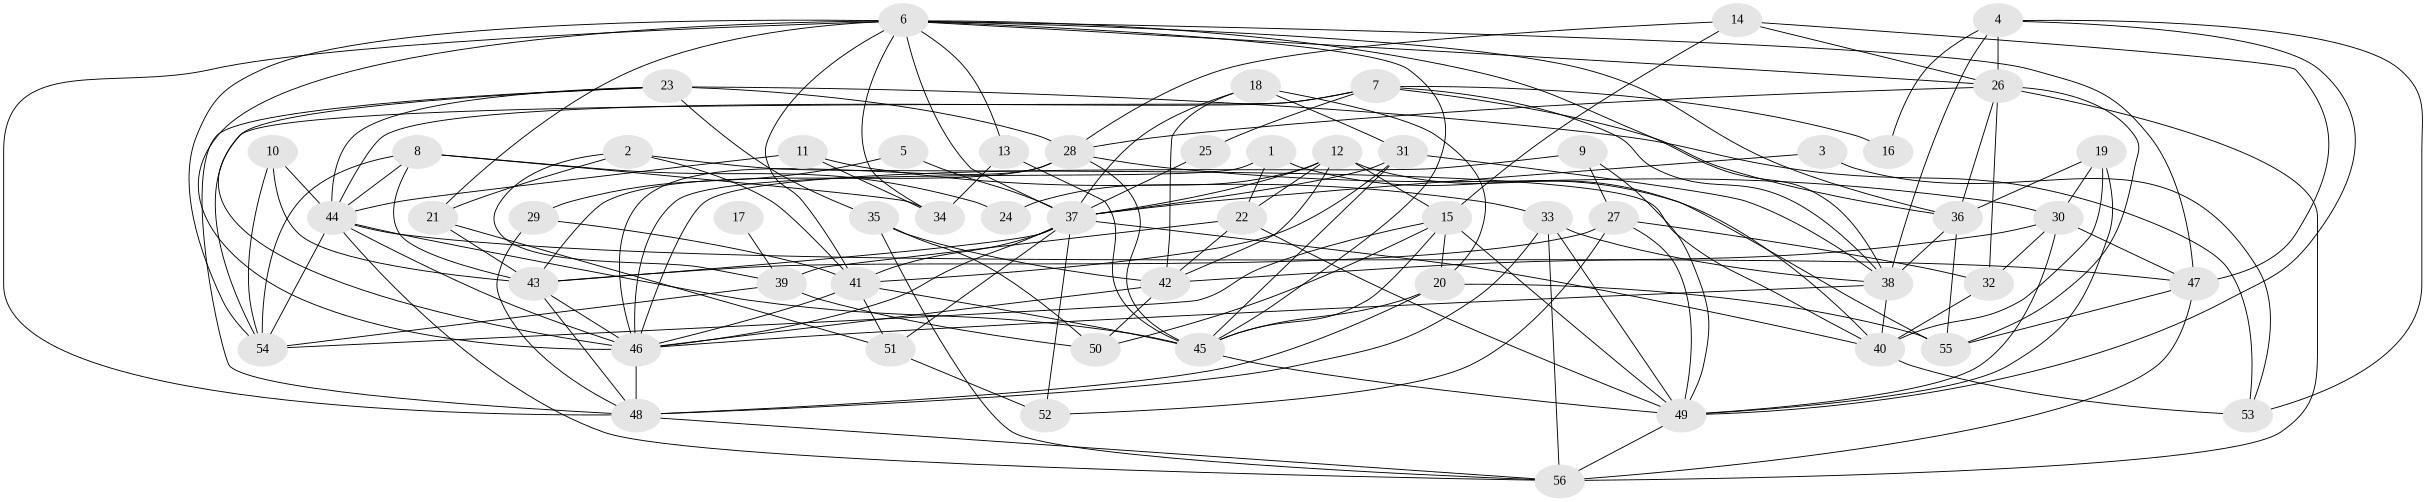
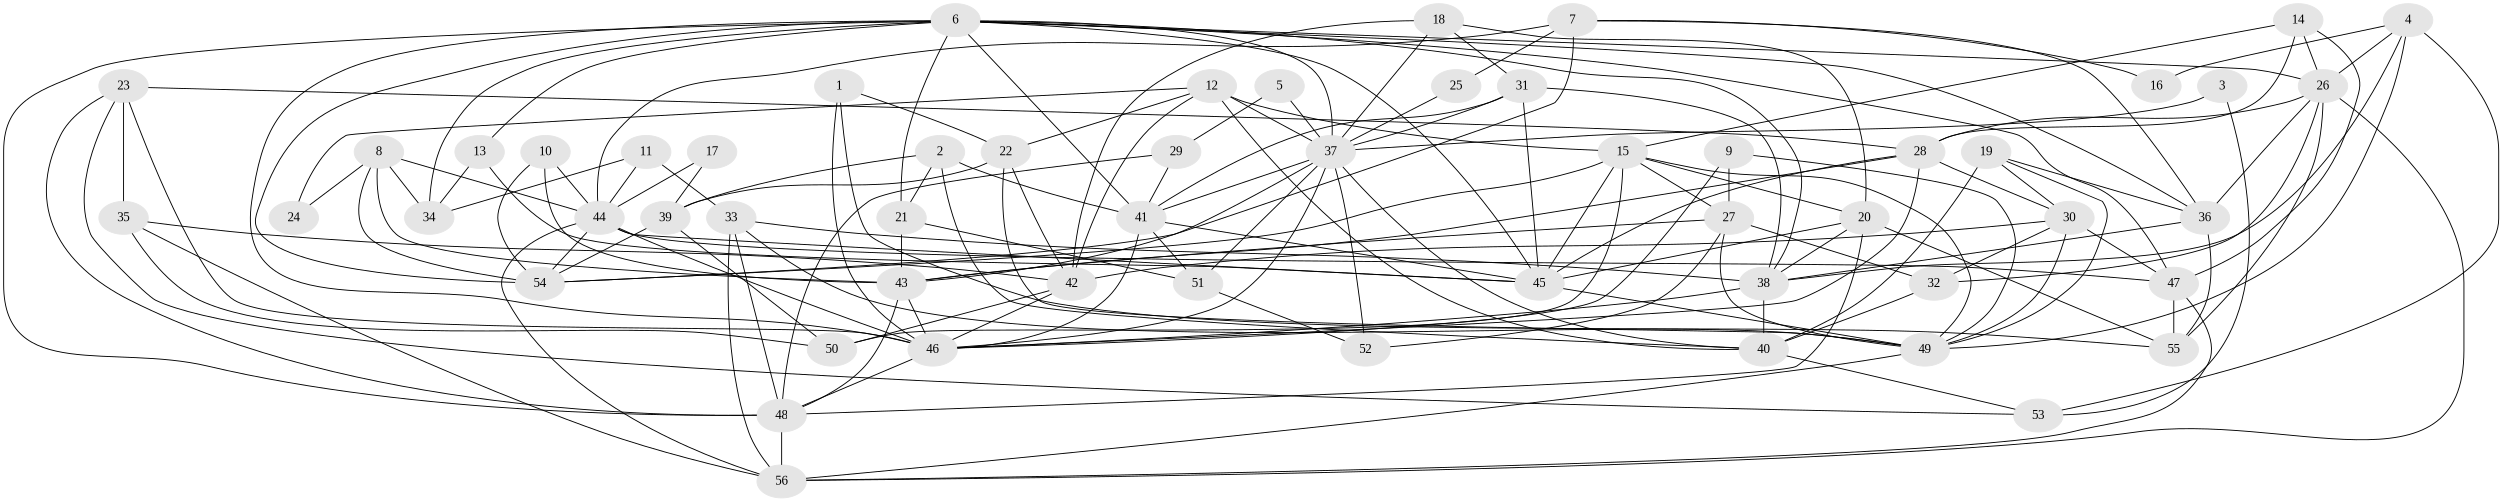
edge "23" -- "44": now "17" -- "44"
edge "7" -- "38": now "20" -- "38"
edge "15" -- "27": added
